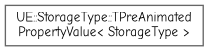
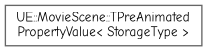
node "UE::StorageType::TPreAnimated PropertyValue< StorageType >": label "UE::StorageType::TPreAnimated PropertyValue< StorageType >" -> "UE::MovieScene::TPreAnimated PropertyValue< StorageType >"
